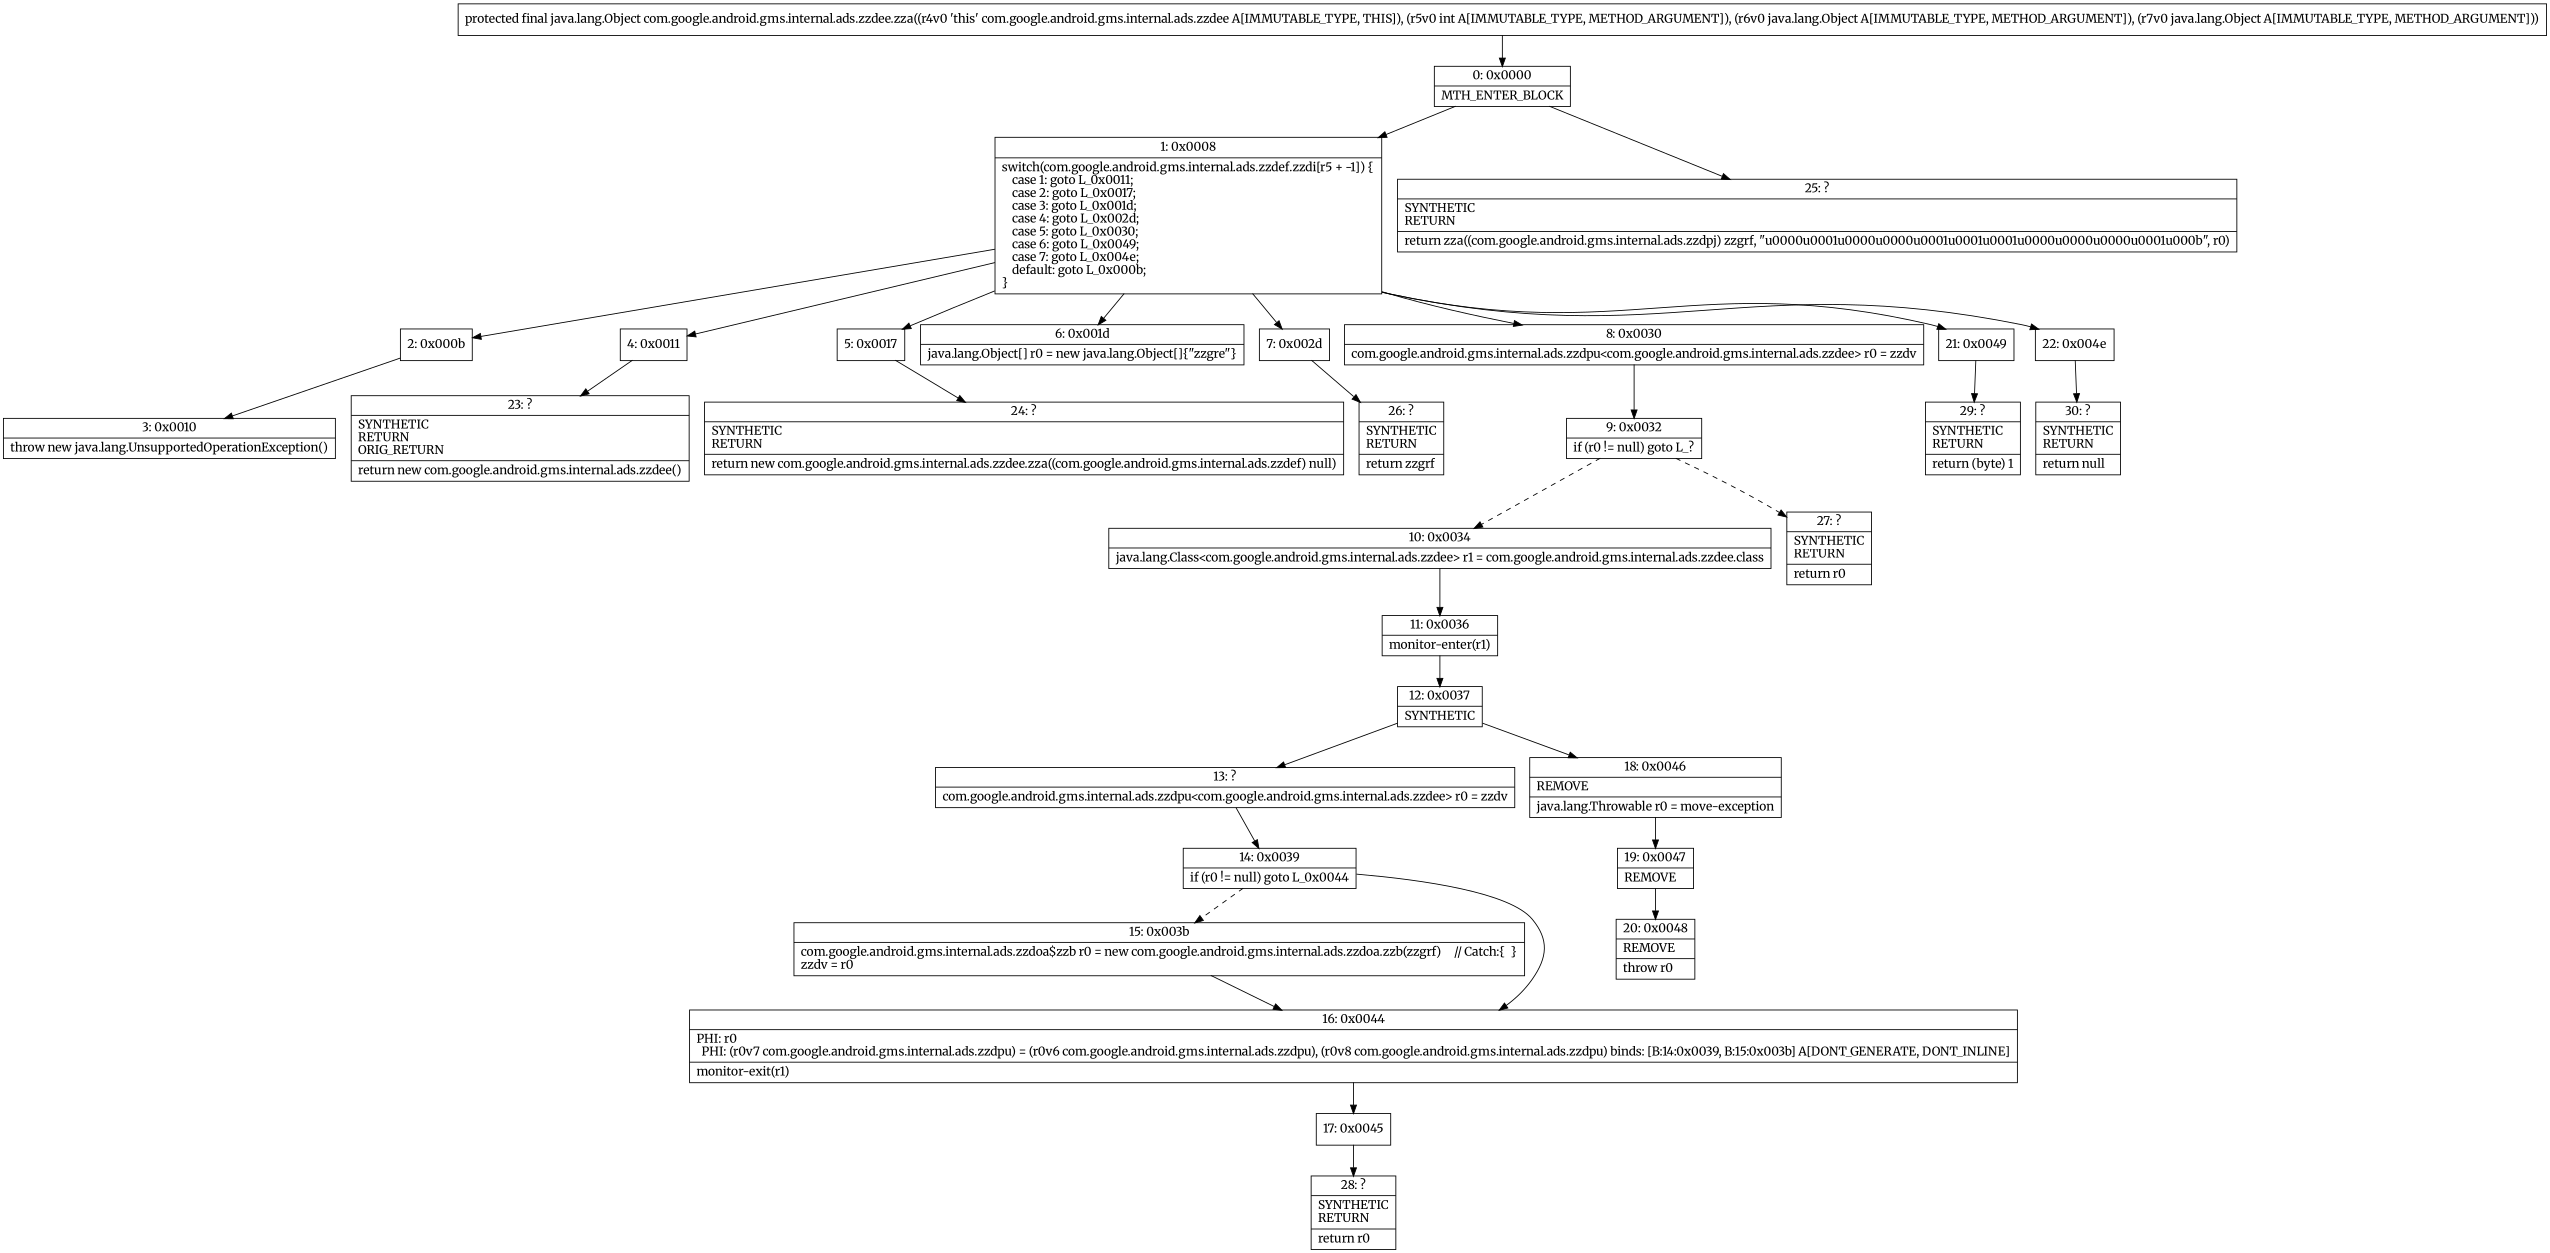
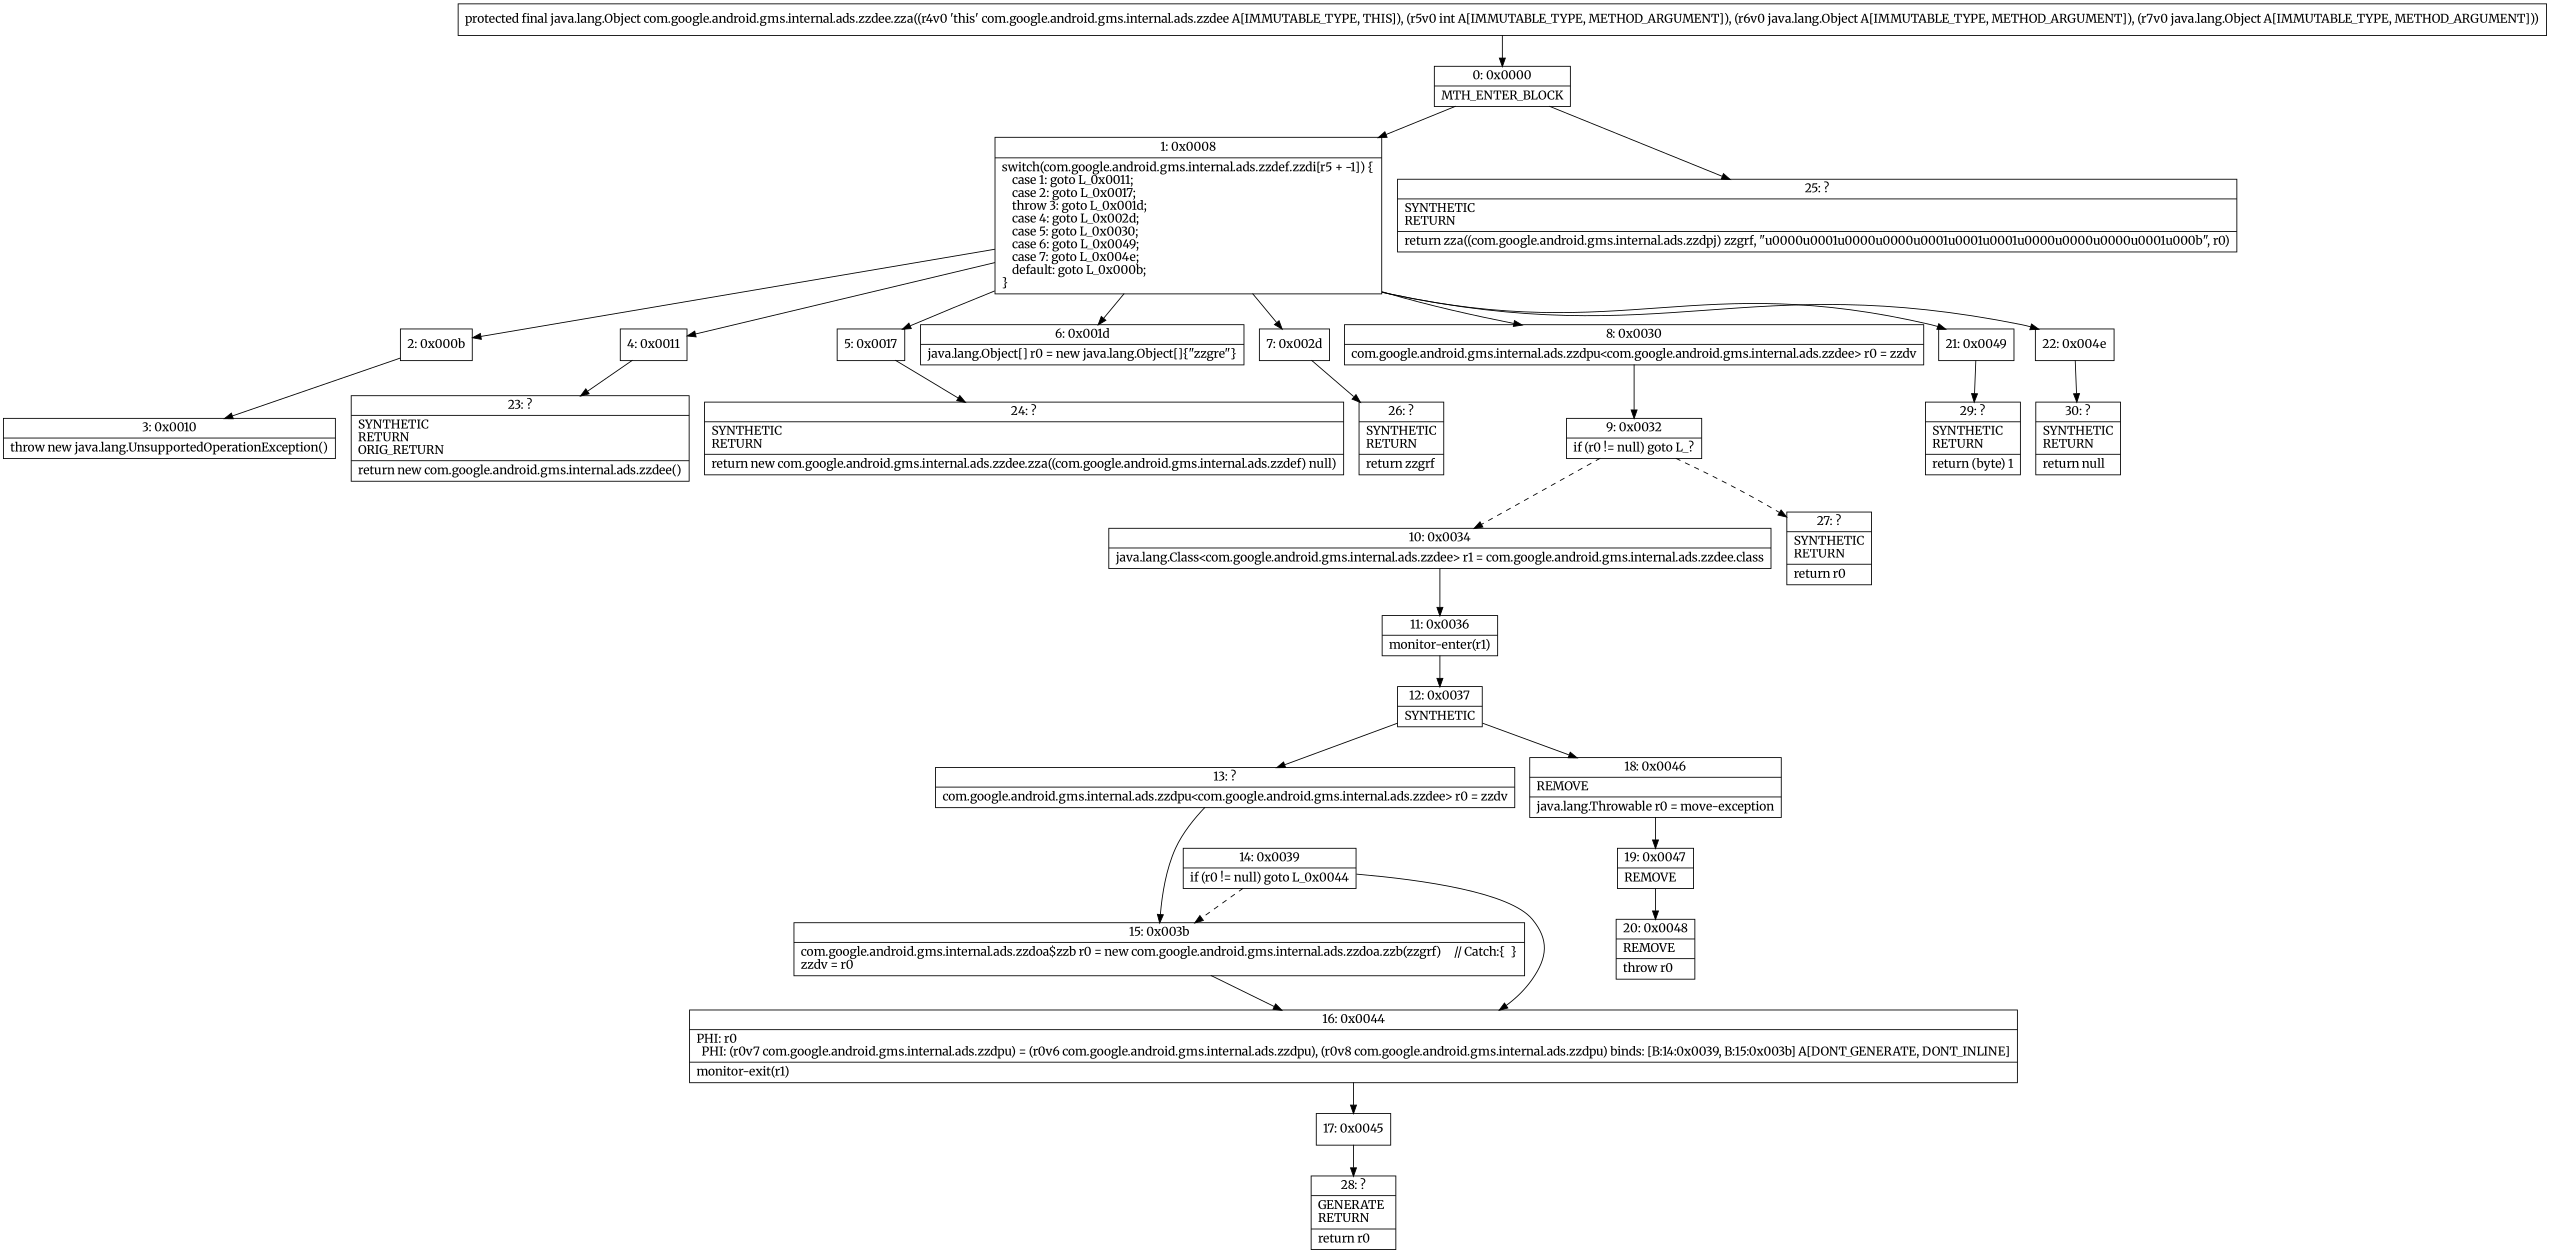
node "1: 0x0008": text "case 3: goto L_0x001d;" -> "throw 3: goto L_0x001d;"
edge "13: ?" -> "14: 0x0039": now "13: ?" -> "15: 0x003b"
node "28: ?": text "SYNTHETIC" -> "GENERATE"
